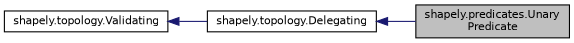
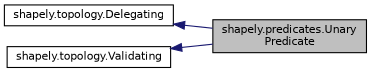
edge "shapely.topology.Delegating" -> "shapely.topology.Validating": now "shapely.predicates.Unary Predicate" -> "shapely.topology.Validating"
